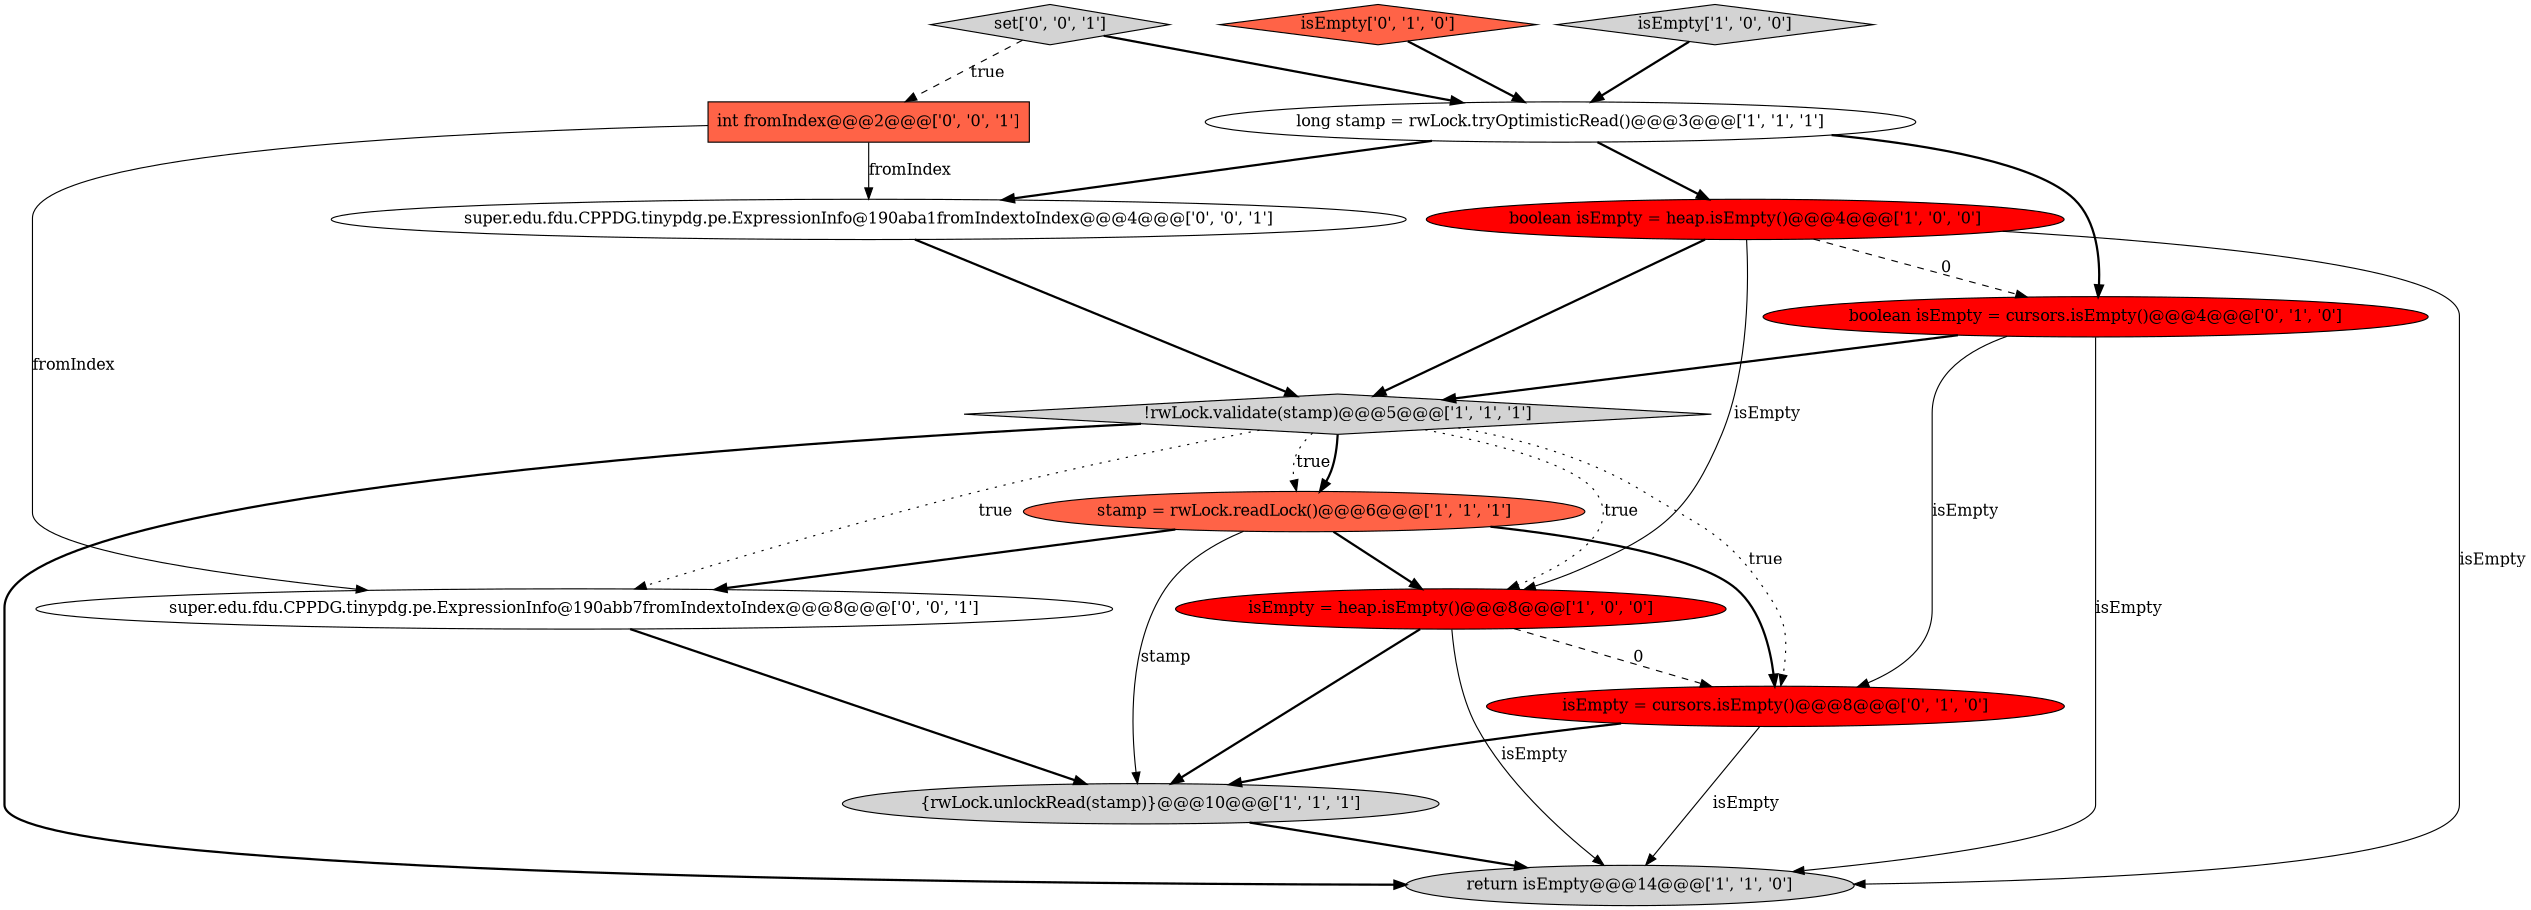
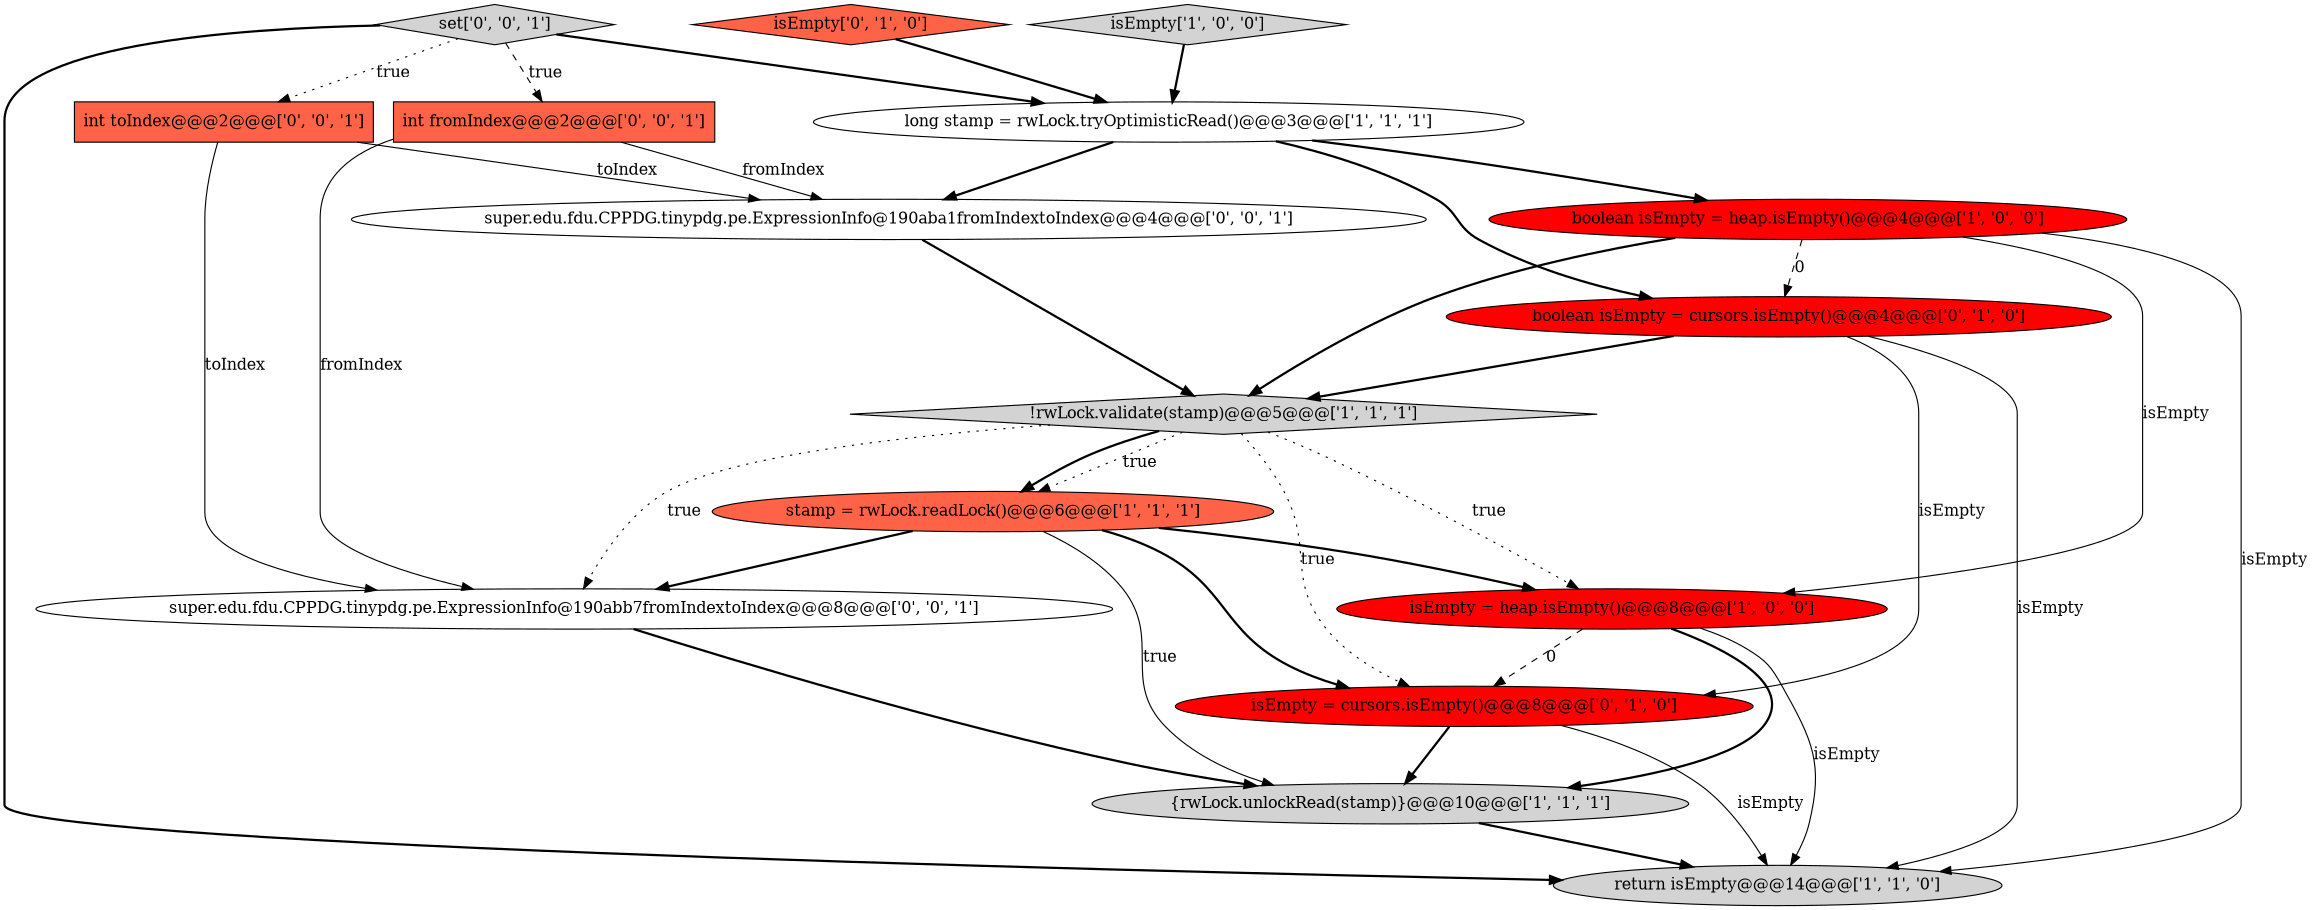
node "int toIndex@@@2@@@['0', '0', '1']": added
edge "stamp = rwLock.readLock()@@@6@@@['1', '1', '1']" -> "{rwLock.unlockRead(stamp)}@@@10@@@['1', '1', '1']": label "stamp" -> "true"
edge "!rwLock.validate(stamp)@@@5@@@['1', '1', '1']" -> "return isEmpty@@@14@@@['1', '1', '0']": now "set['0', '0', '1']" -> "return isEmpty@@@14@@@['1', '1', '0']"
